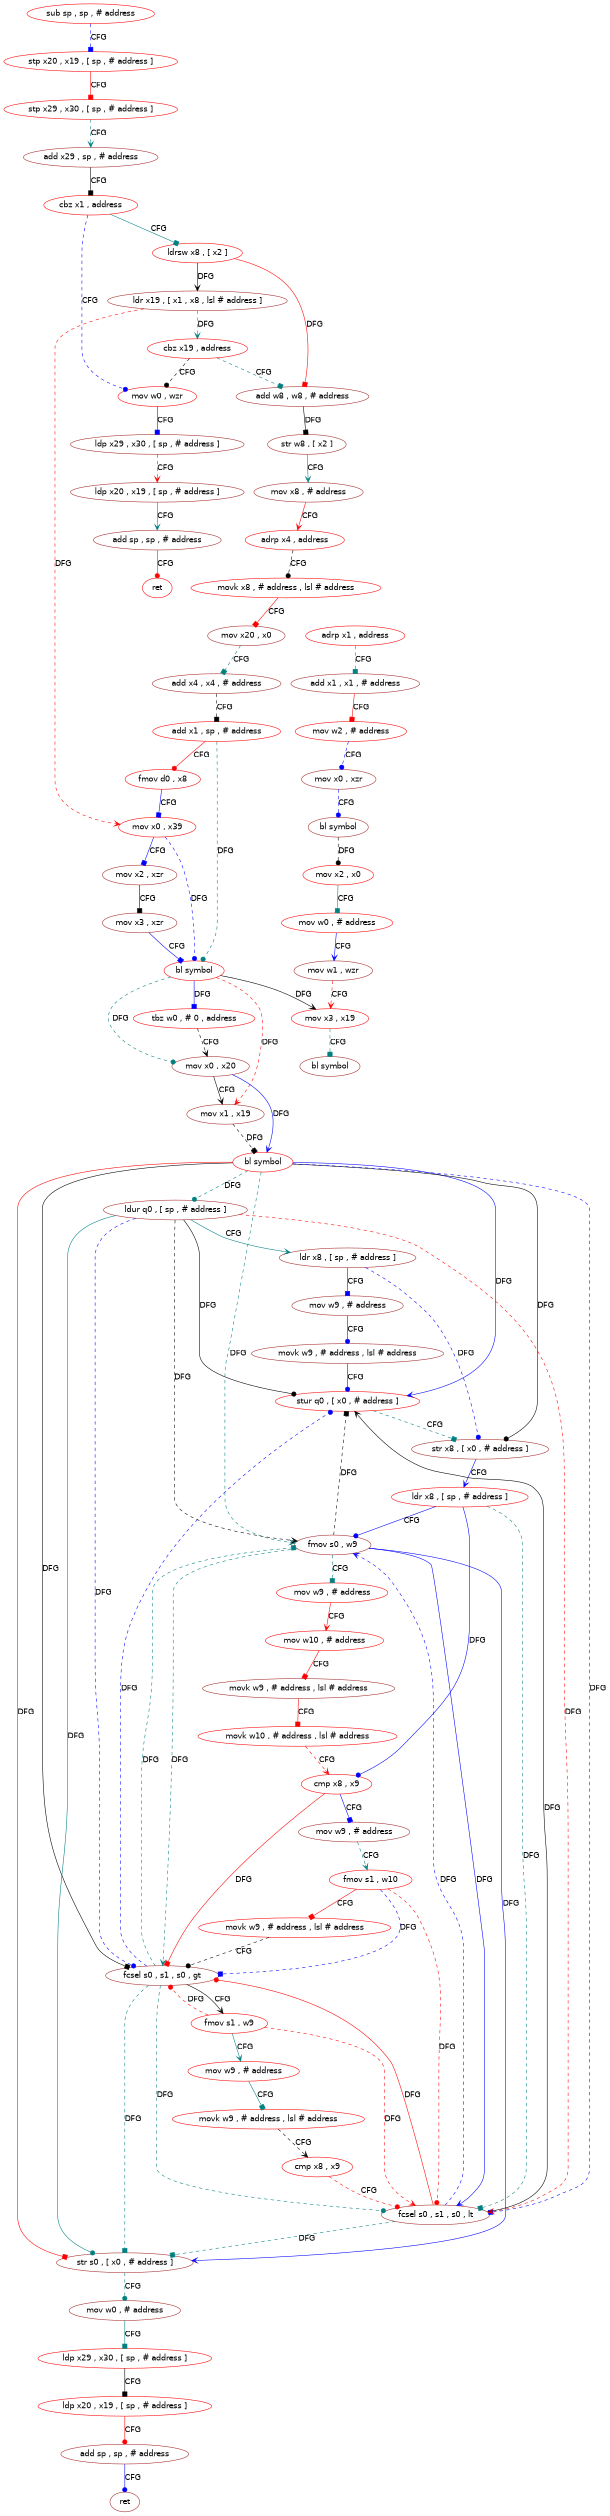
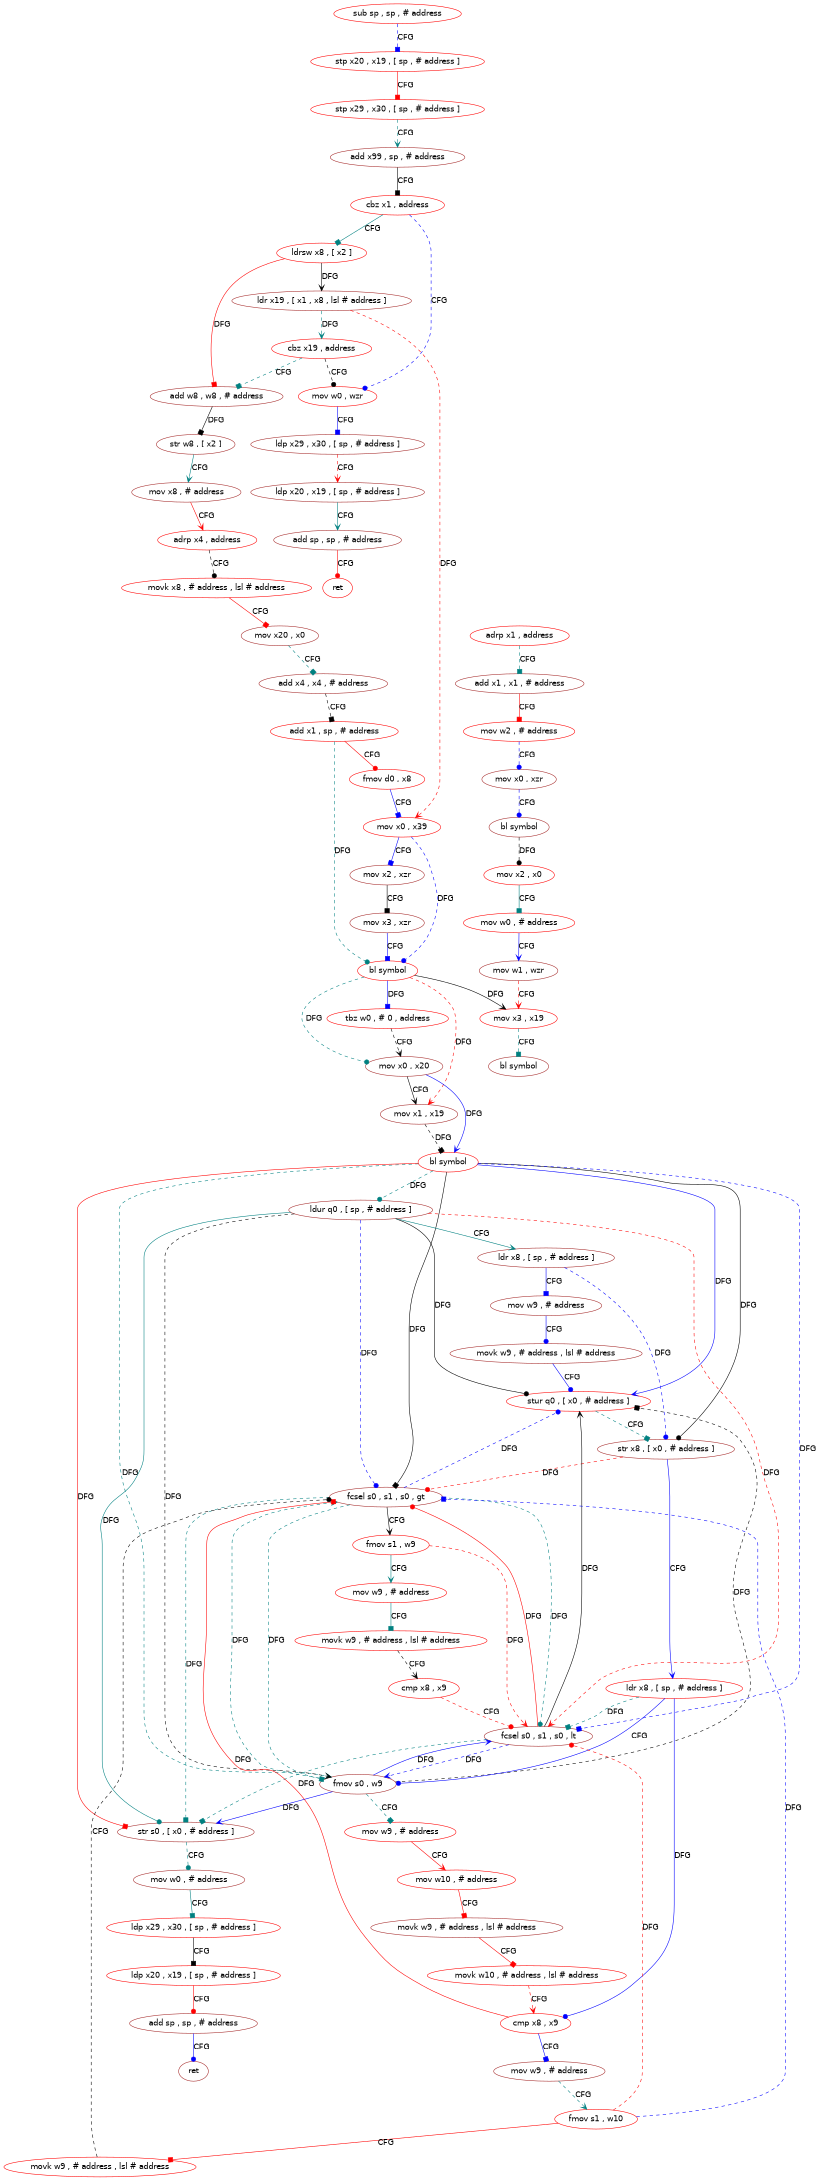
node "add x29 , sp , # address": label "add x29 , sp , # address" -> "add x99 , sp , # address"
edge "fmov s1 , w9" -> "fcsel s0 , s1 , s0 , gt": now "str x8 , [ x0 , # address ]" -> "fcsel s0 , s1 , s0 , gt"
